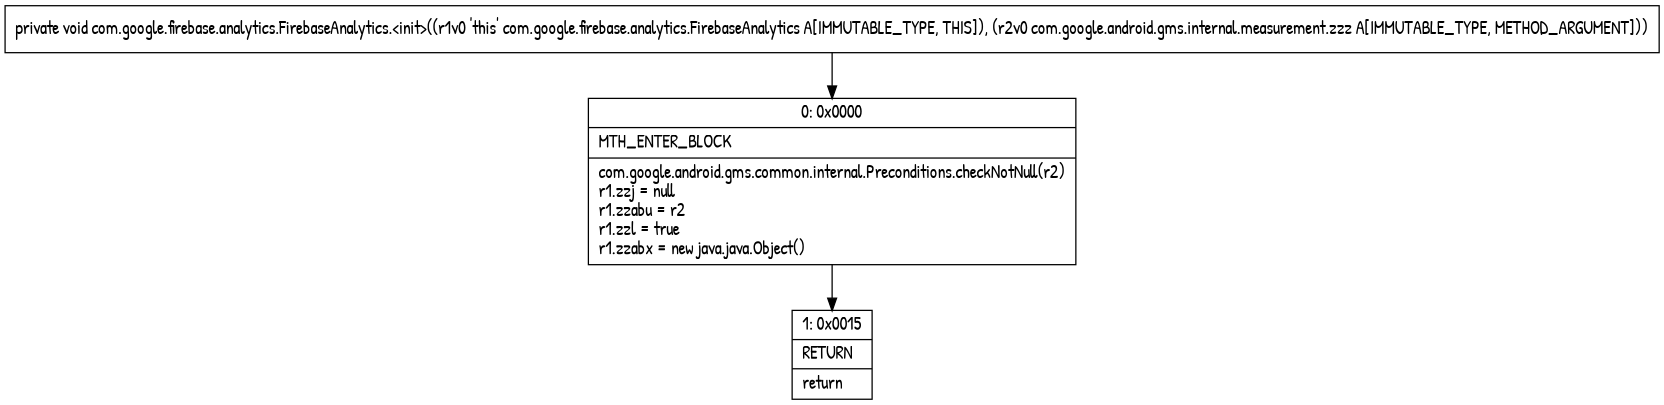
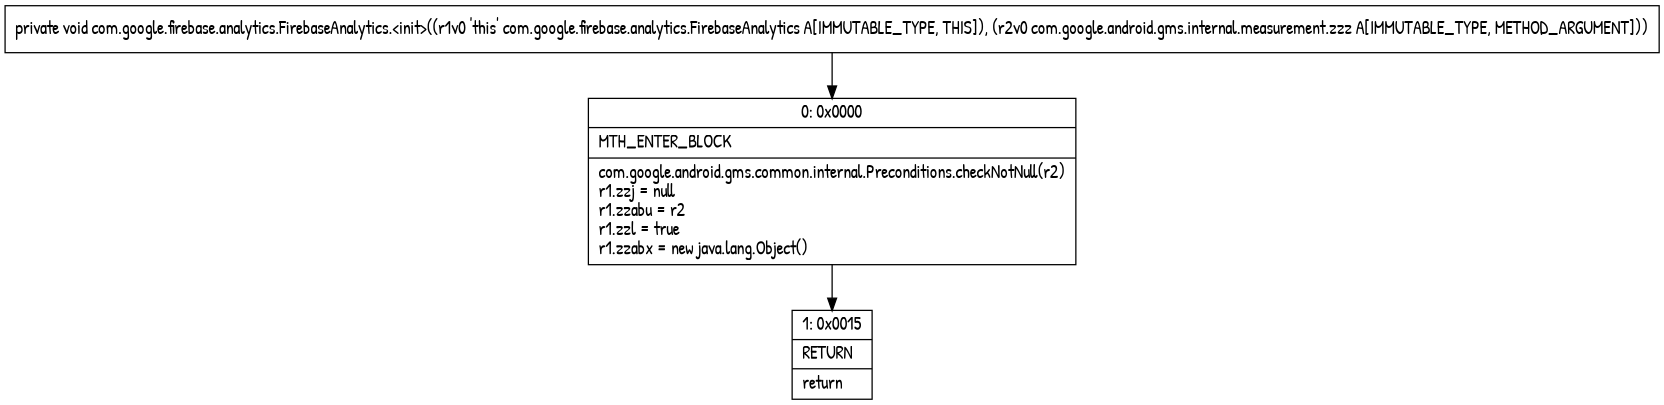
node "0: 0x0000": text "r1.zzabx = new java.java.Object()" -> "r1.zzabx = new java.lang.Object()"
